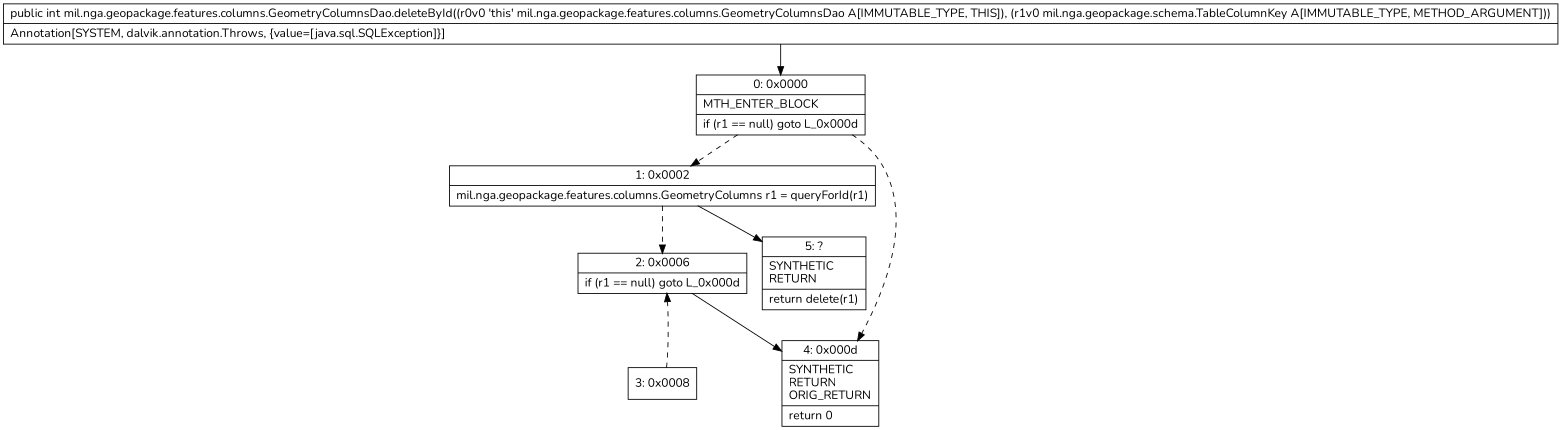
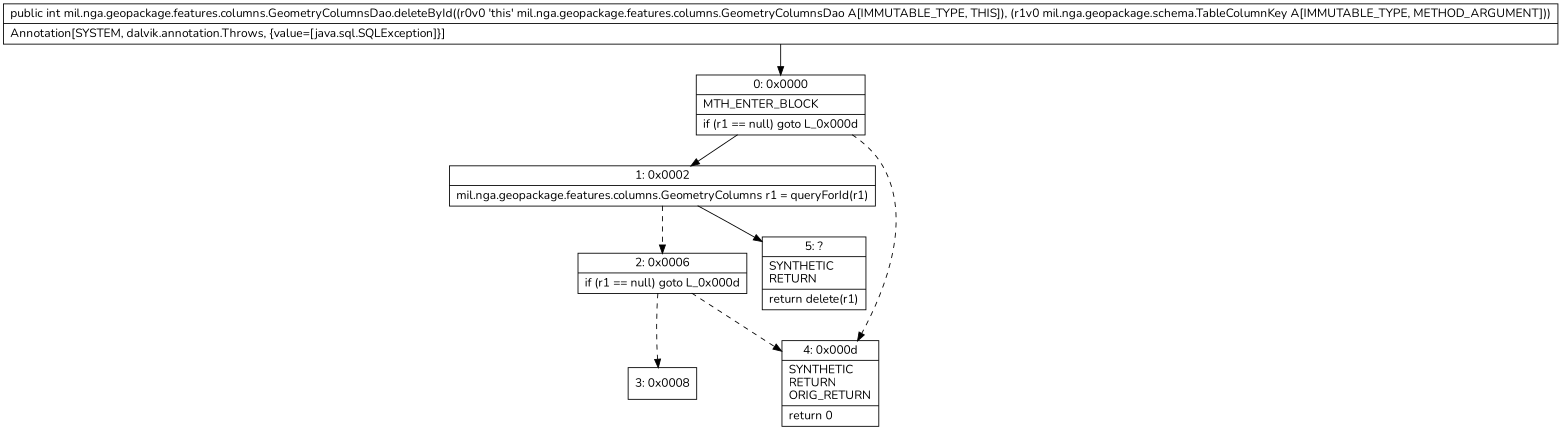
edge "0: 0x0000" -> "1: 0x0002": style dashed -> solid
edge "2: 0x0006" -> "4: 0x000d": style solid -> dashed
edge "3: 0x0008" -> "2: 0x0006": reversed
